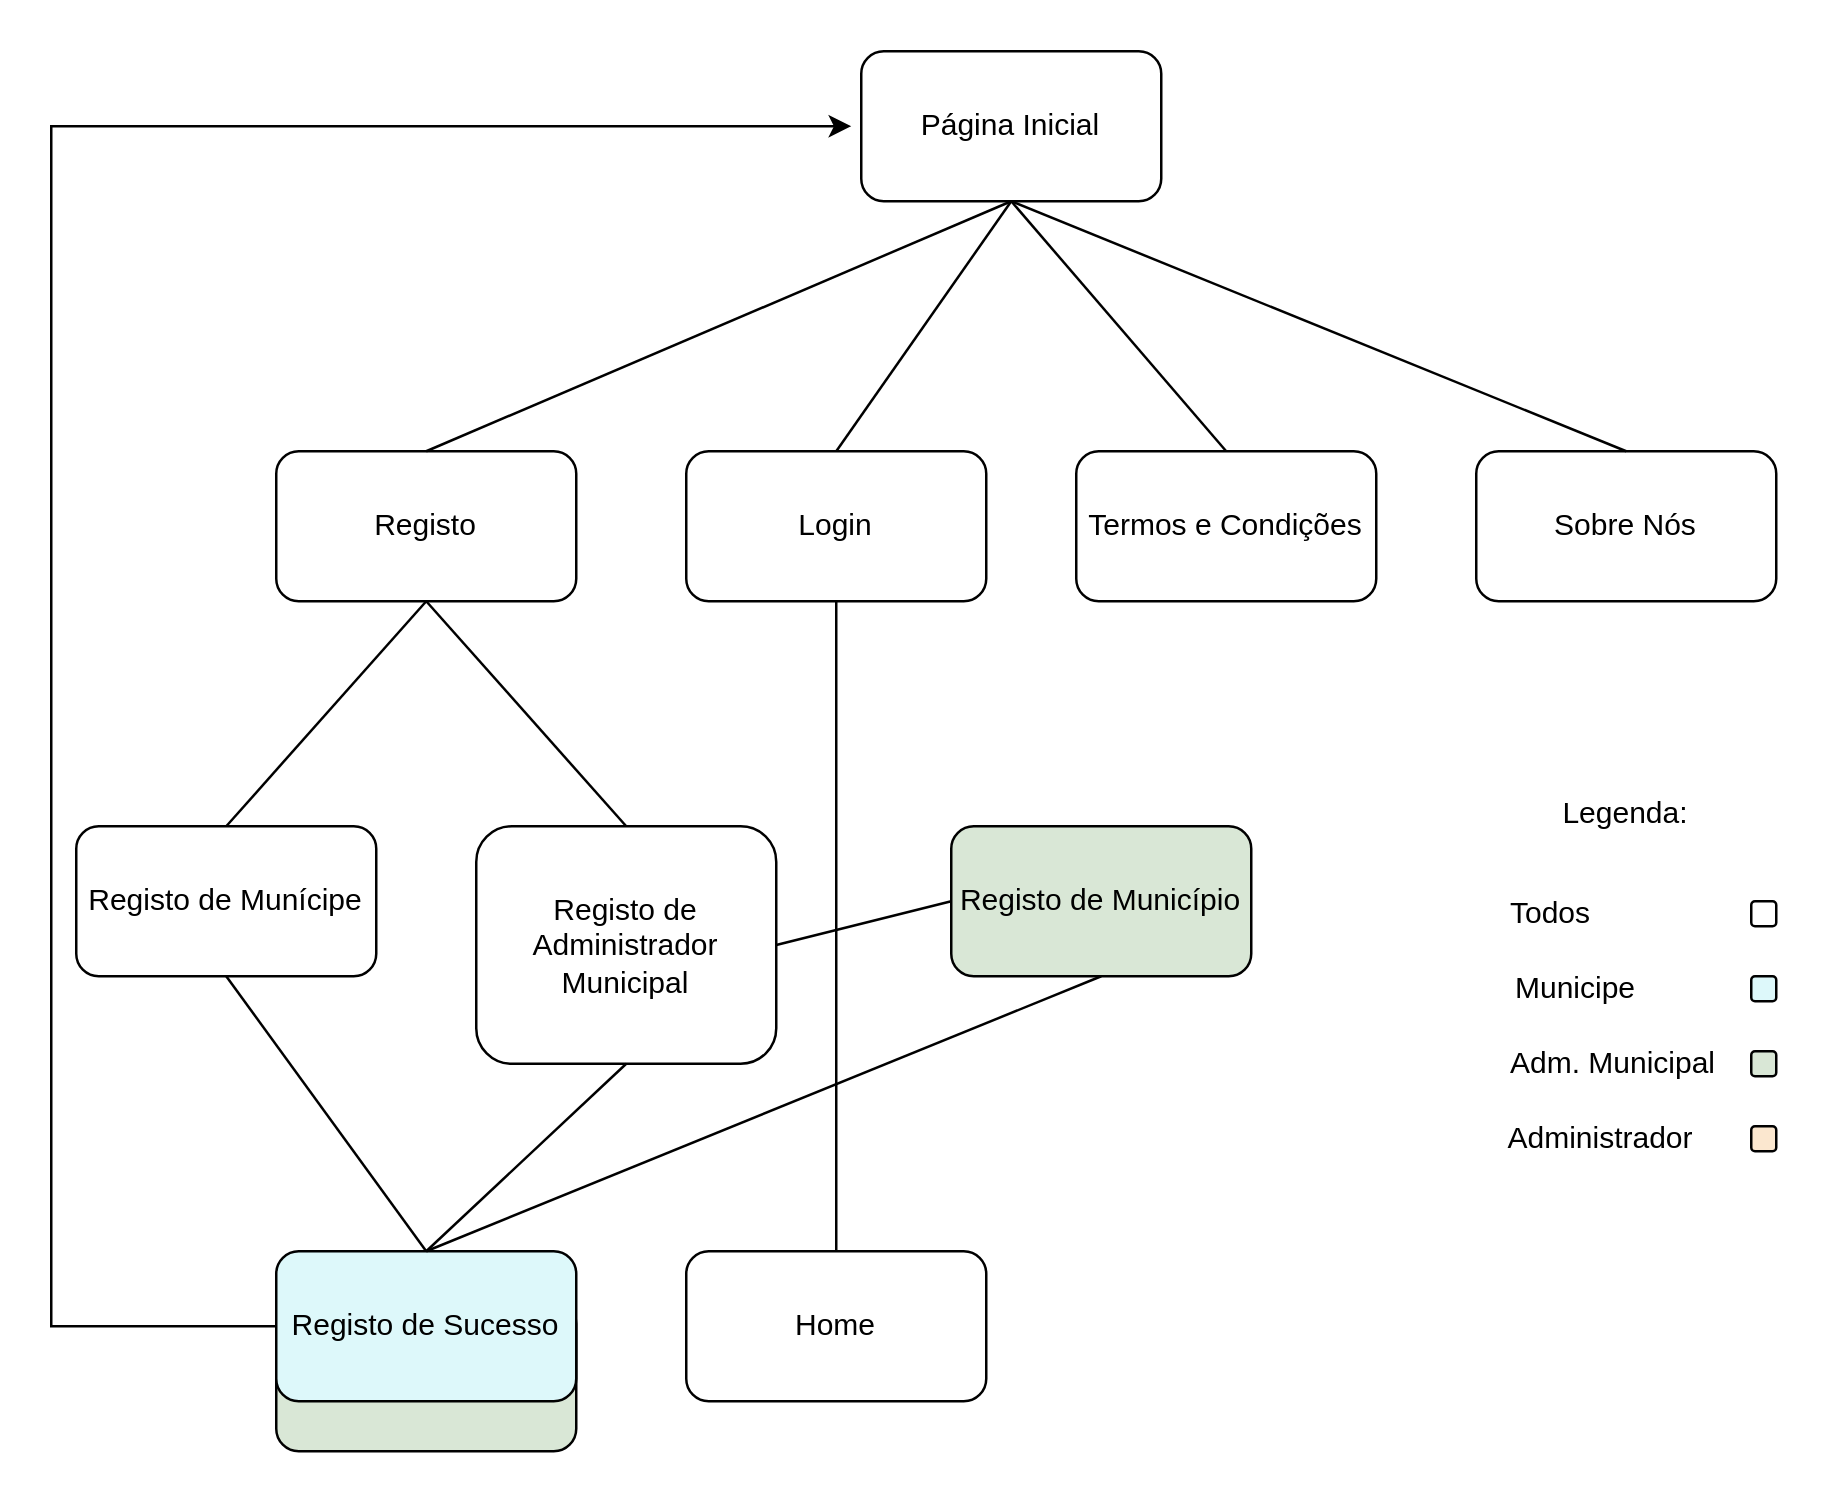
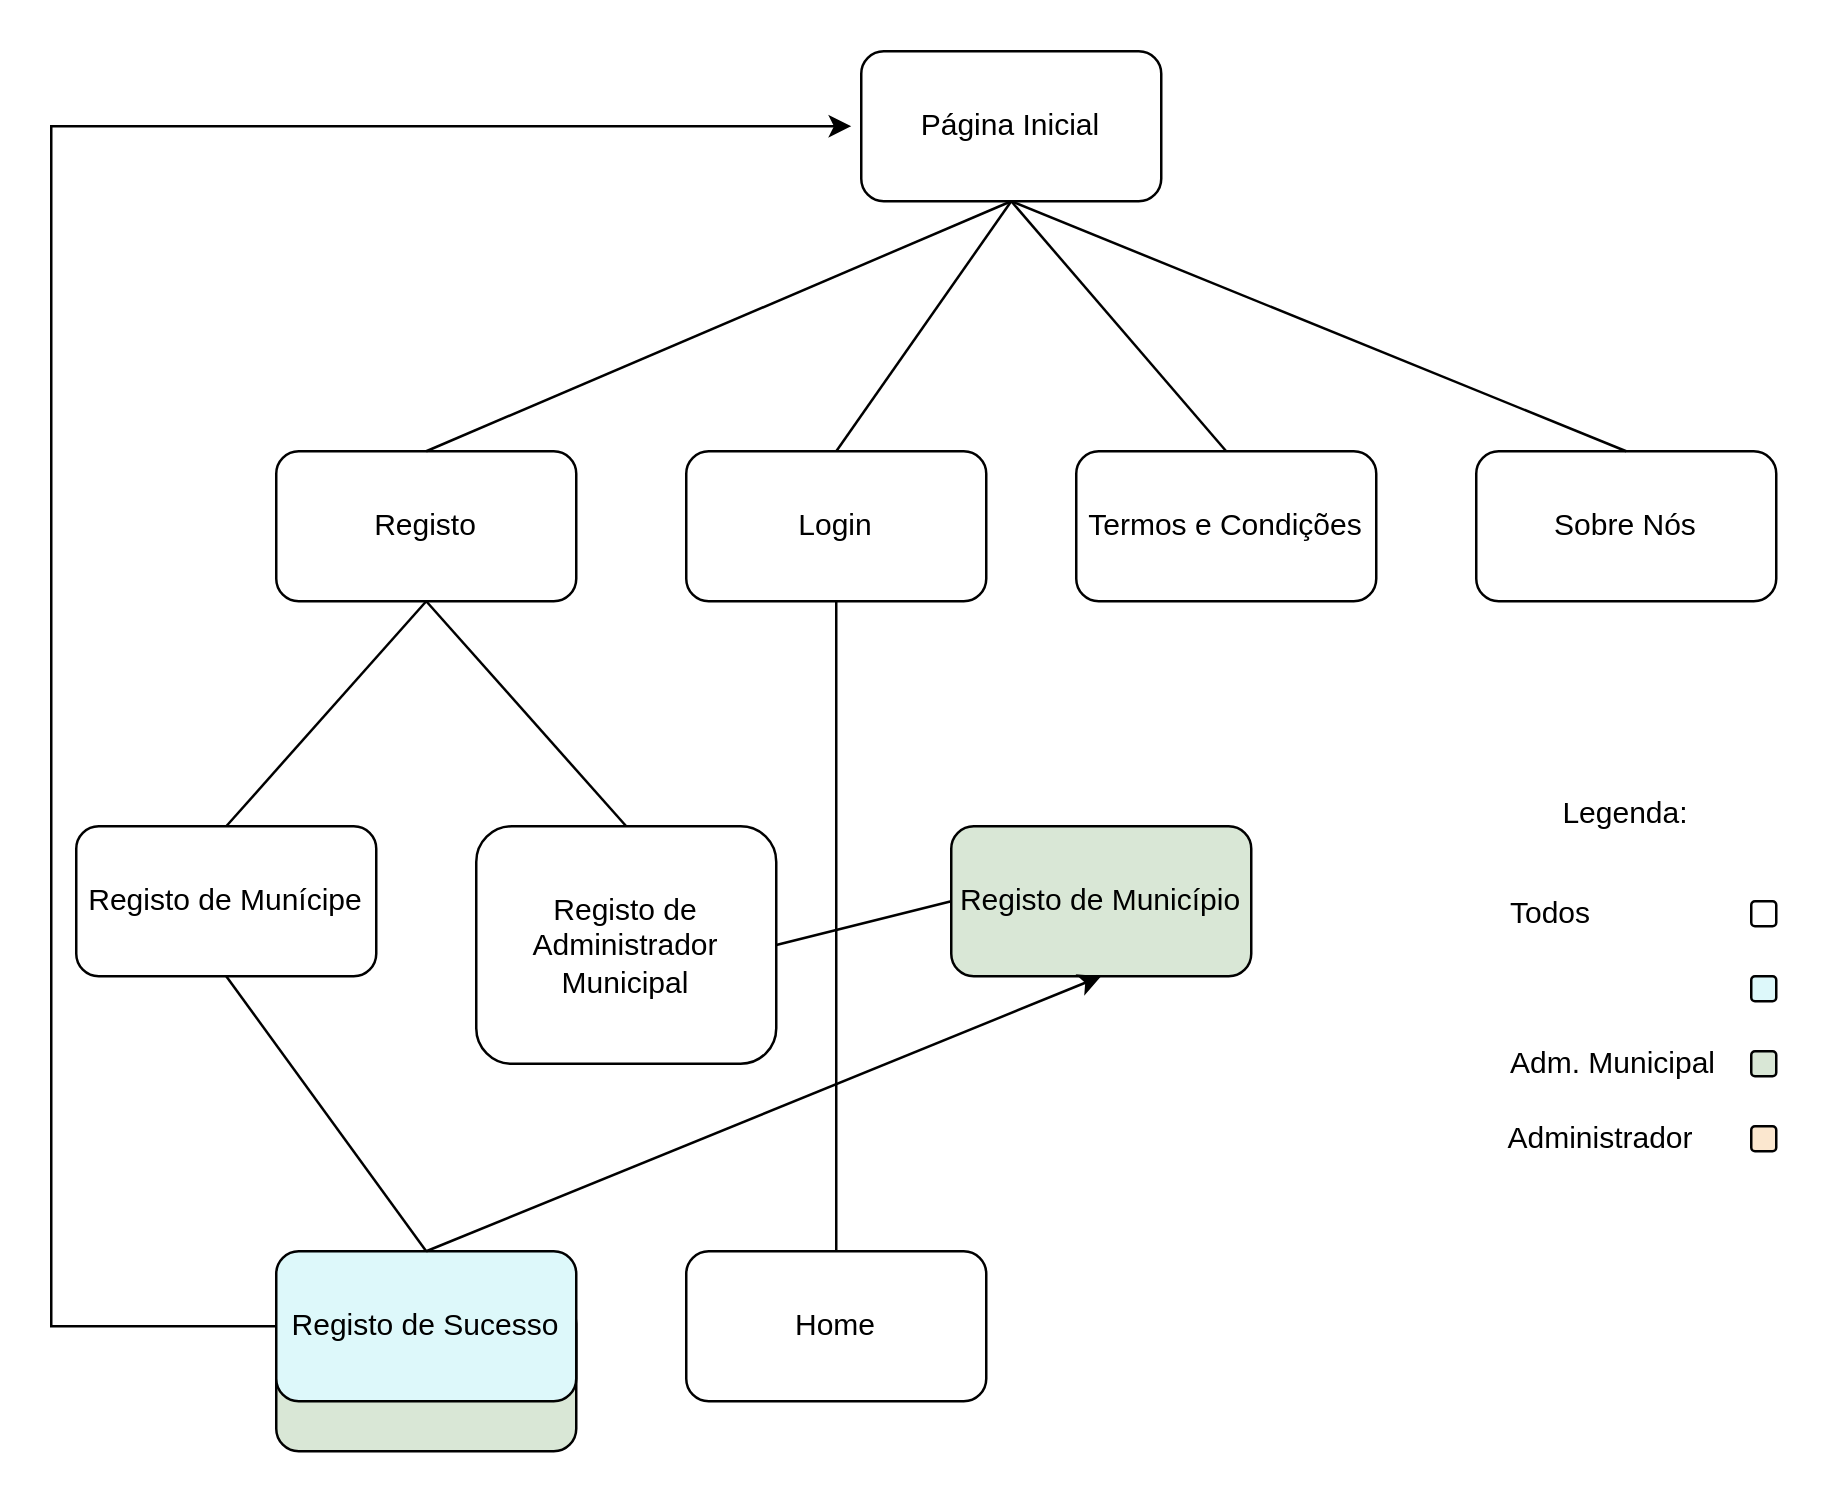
edge "Registo de Município" -- "Registo de Sucesso": arrowhead none -> classic
node "Municipe": removed
edge "Registo de Administrador Municipal" -- "Registo de Sucesso": removed
